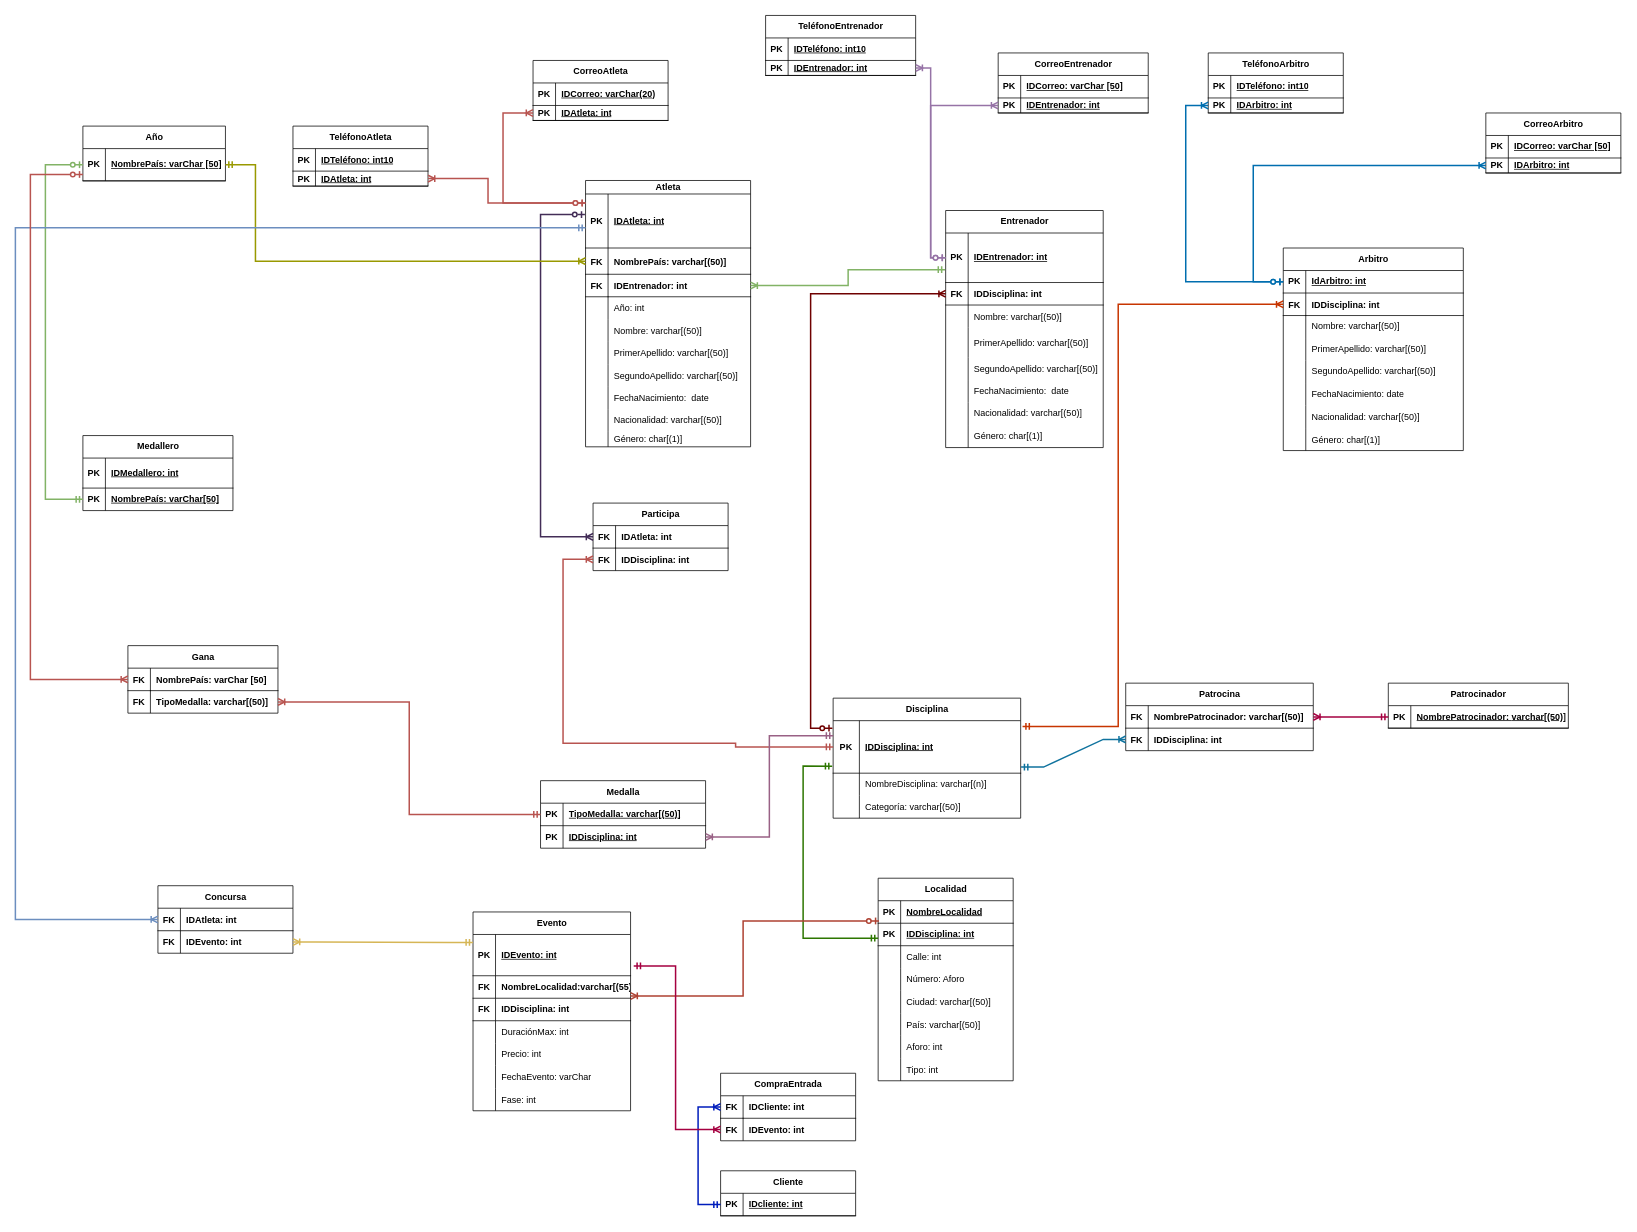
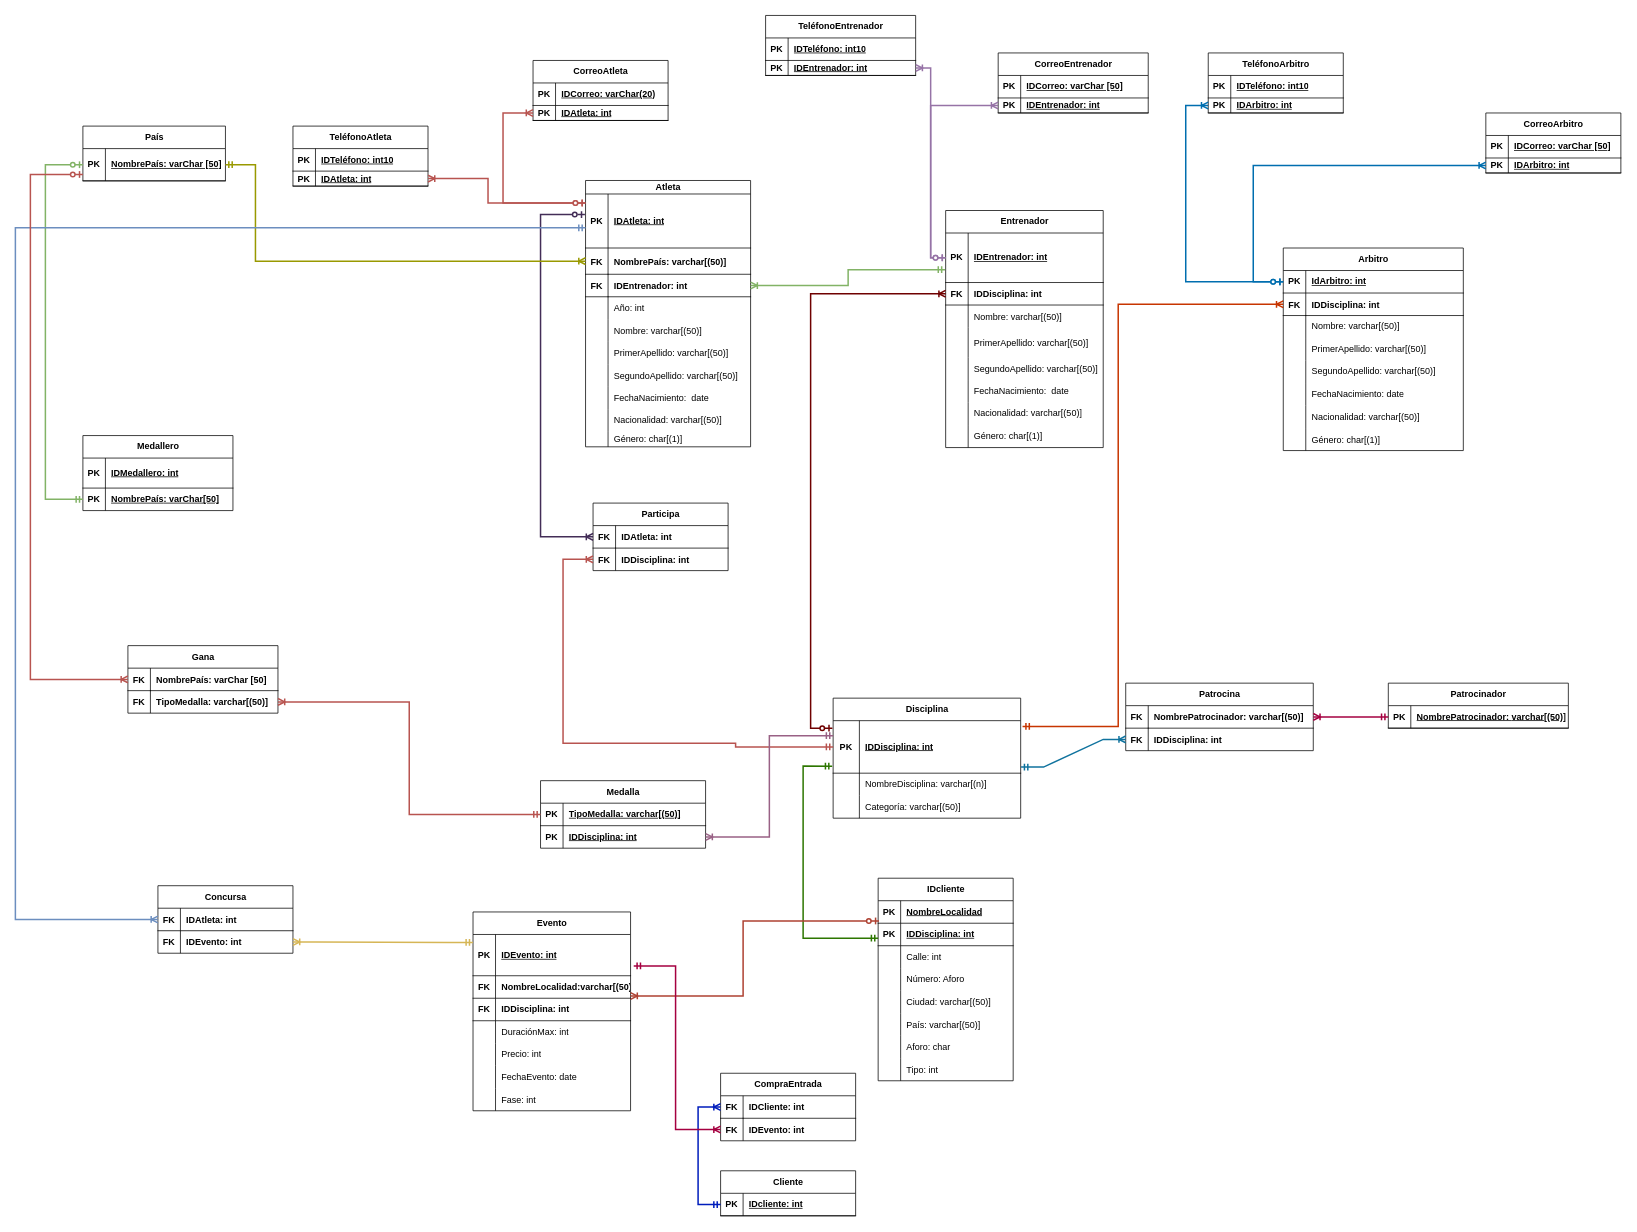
node "Año": label "Año" -> "País"
node "Localidad": label "Localidad" -> "IDcliente"
node "NombreLocalidad:varchar[(55)]": label "NombreLocalidad:varchar[(55)]" -> "NombreLocalidad:varchar[(50)]"
node "Aforo: int": label "Aforo: int" -> "Aforo: char"
node "FechaEvento: varChar": label "FechaEvento: varChar" -> "FechaEvento: date"
